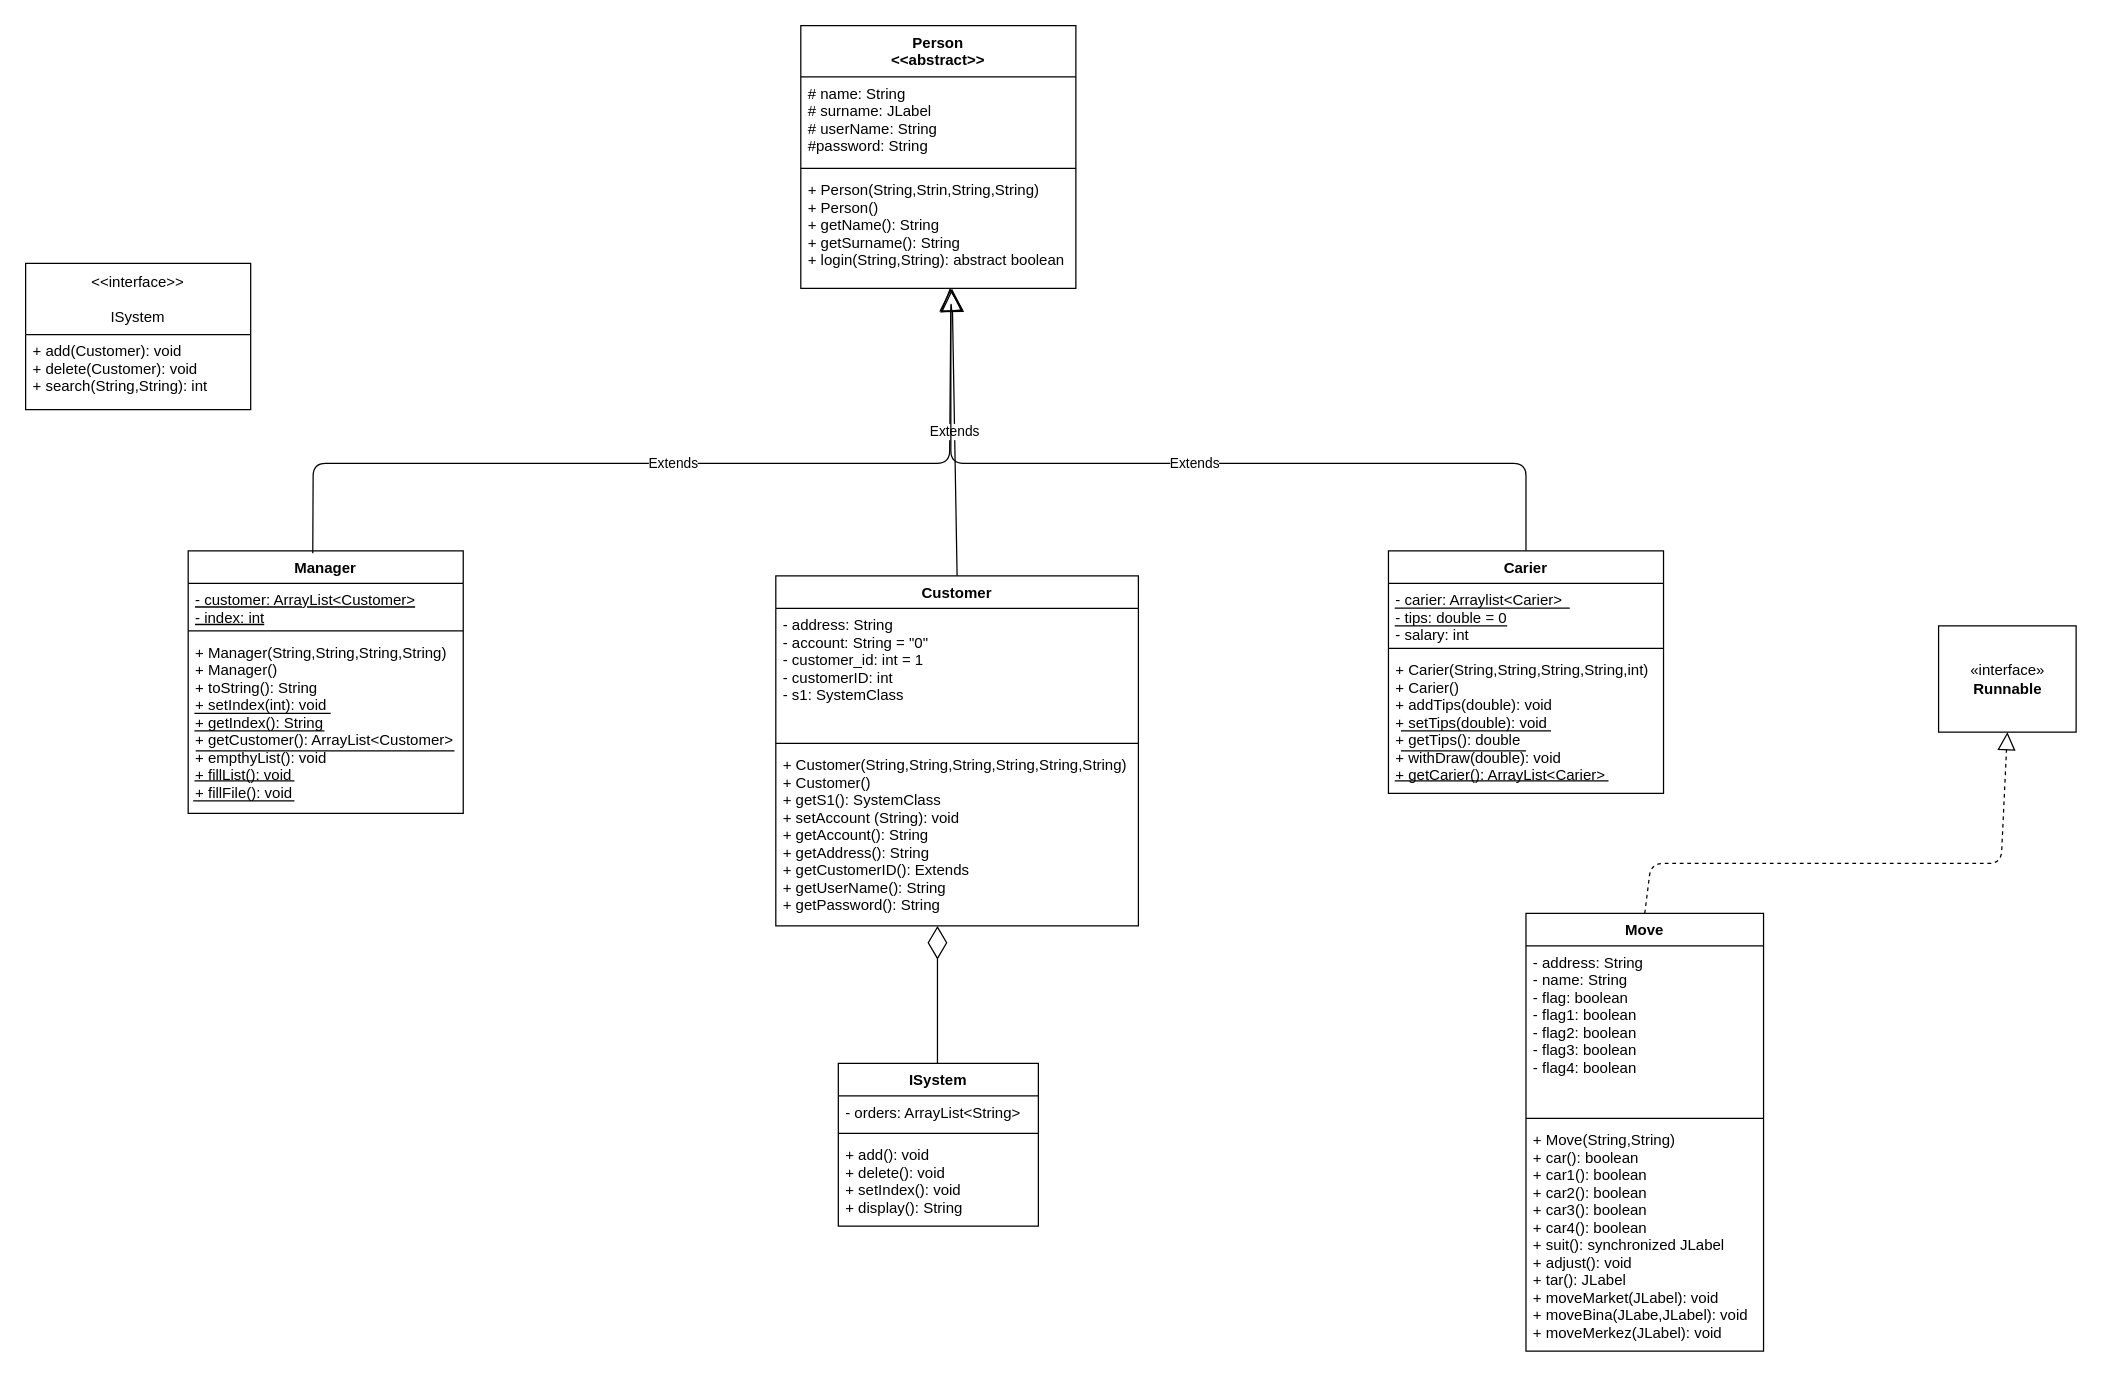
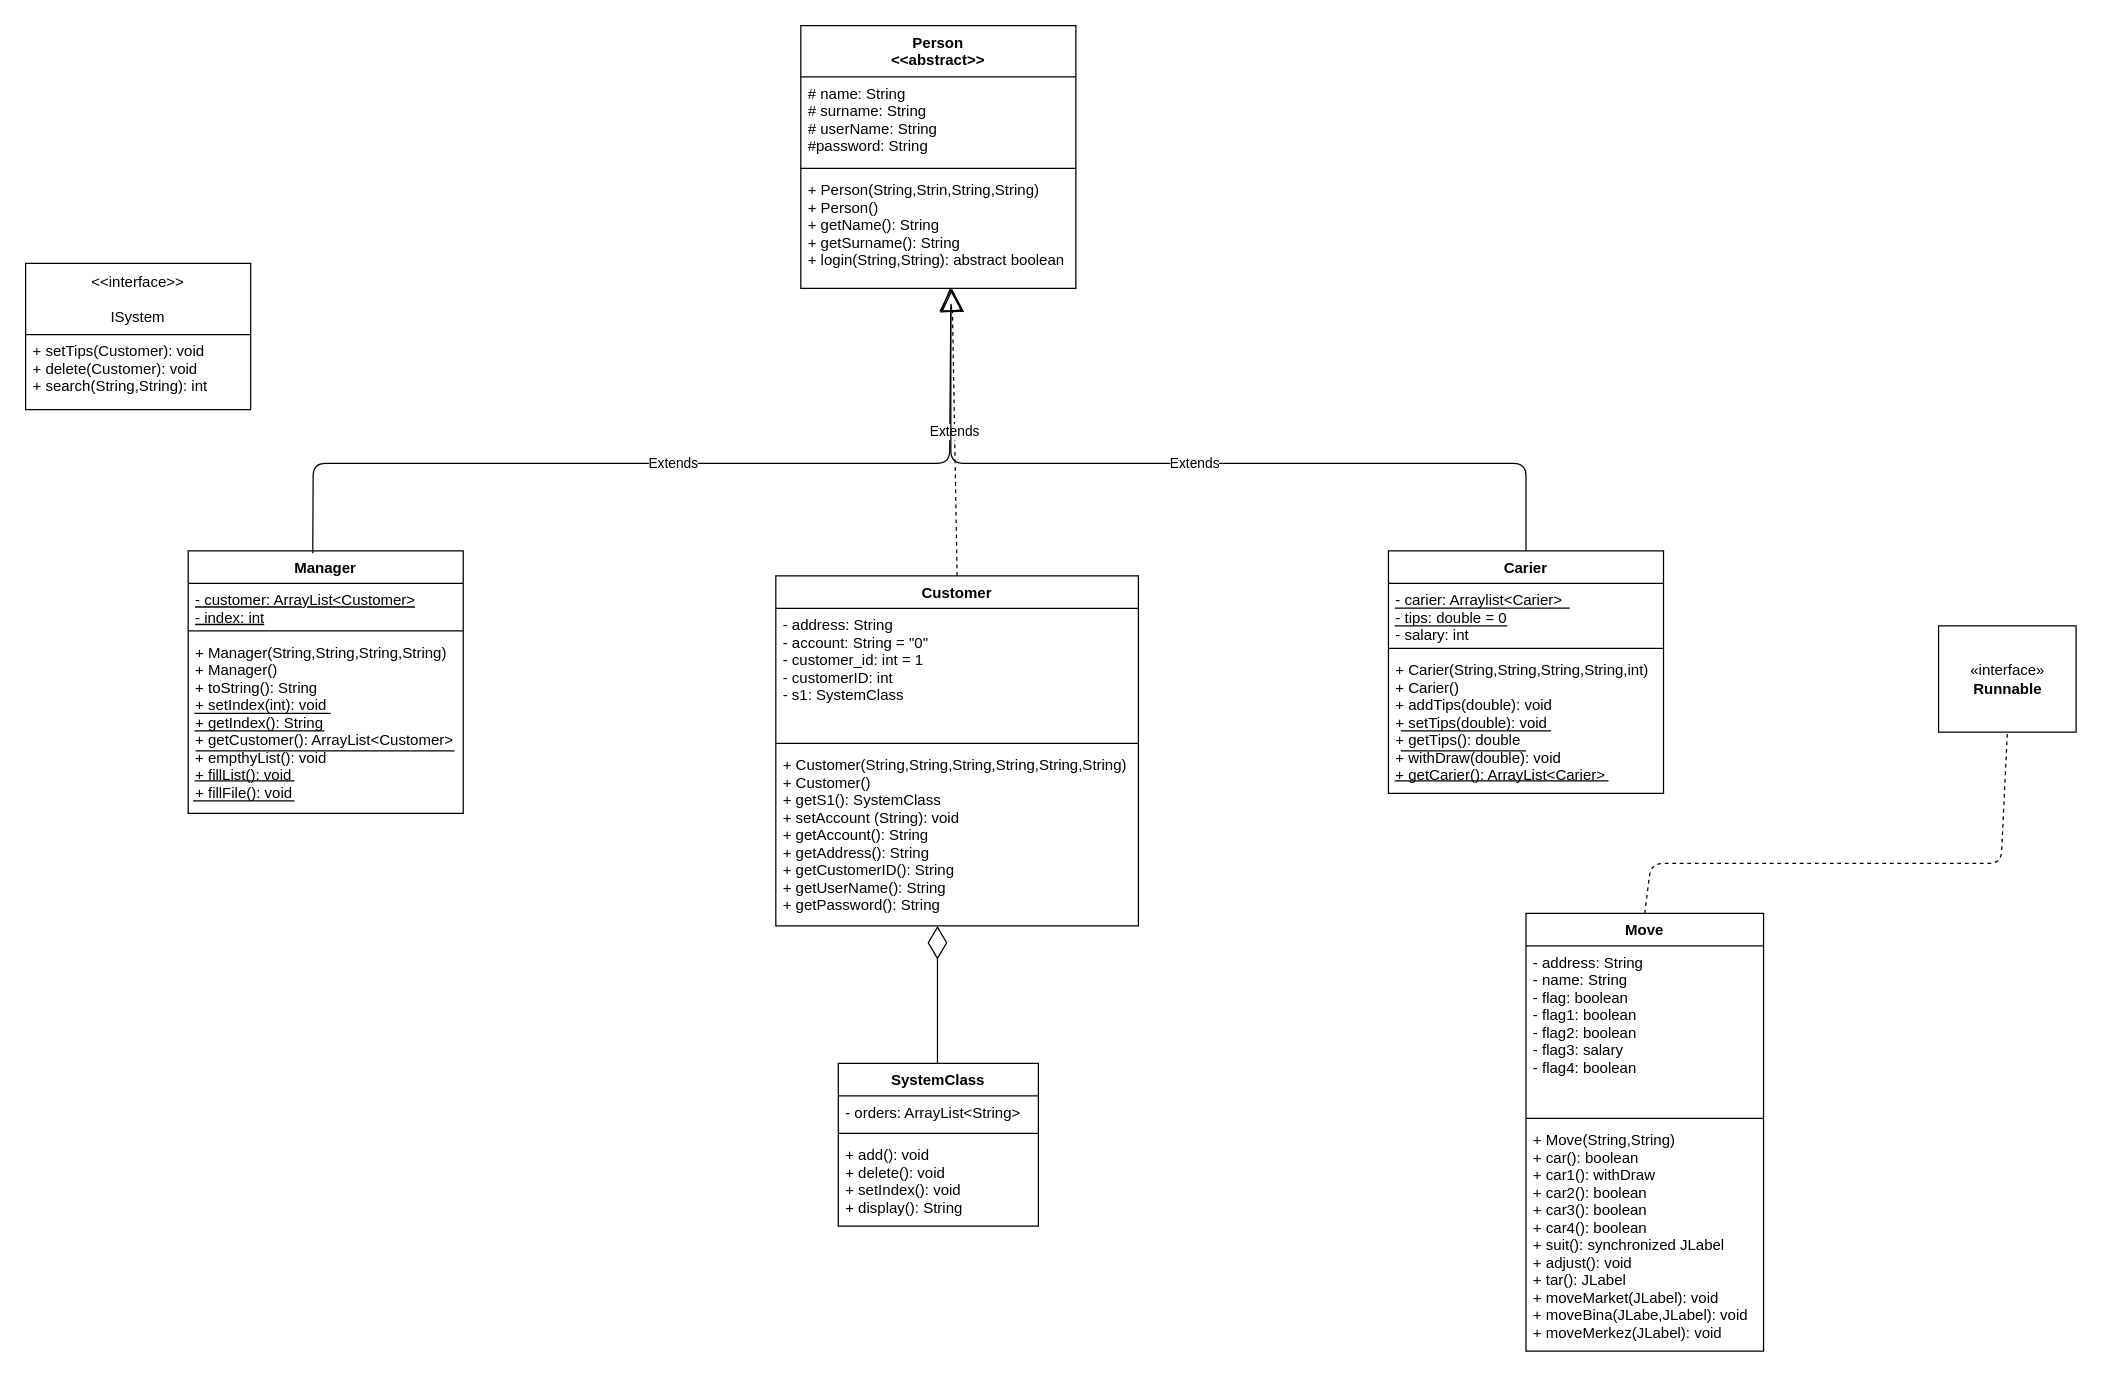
node "# name: String # surname: JLabel # userName: String #password: String": label "# name: String # surname: JLabel # userName: String #password: String" -> "# name: String # surname: String # userName: String #password: String"
node "+ add(Customer): void + delete(Customer): void + search(String,String): int": label "+ add(Customer): void + delete(Customer): void + search(String,String): int" -> "+ setTips(Customer): void + delete(Customer): void + search(String,String): int"
edge "Customer" -> "+ Person(String,Strin,String,String) + Person() + getName(): String + getSurname(): String + login(String,String): abstract boolean": style solid -> dashed
edge "Move" -> "«interface» Runnable": arrowhead block -> none
node "+ Customer(String,String,String,String,String,String) + Customer() + getS1(): SystemClass + setAccount (String): void + getAccount(): String + getAddress(): String + getCustomerID(): Extends + getUserName(): String + getPassword(): String": label "+ Customer(String,String,String,String,String,String) + Customer() + getS1(): SystemClass + setAccount (String): void + getAccount(): String + getAddress(): String + getCustomerID(): Extends + getUserName(): String + getPassword(): String" -> "+ Customer(String,String,String,String,String,String) + Customer() + getS1(): SystemClass + setAccount (String): void + getAccount(): String + getAddress(): String + getCustomerID(): String + getUserName(): String + getPassword(): String"
node "- address: String - name: String - flag: boolean - flag1: boolean - flag2: boolean - flag3: boolean - flag4: boolean": label "- address: String - name: String - flag: boolean - flag1: boolean - flag2: boolean - flag3: boolean - flag4: boolean" -> "- address: String - name: String - flag: boolean - flag1: boolean - flag2: boolean - flag3: salary - flag4: boolean"
node "ISystem": label "ISystem" -> "SystemClass"
node "+ Move(String,String) + car(): boolean + car1(): boolean + car2(): boolean + car3(): boolean + car4(): boolean + suit(): synchronized JLabel + adjust(): void + tar(): JLabel + moveMarket(JLabel): void + moveBina(JLabe,JLabel): void + moveMerkez(JLabel): void": label "+ Move(String,String) + car(): boolean + car1(): boolean + car2(): boolean + car3(): boolean + car4(): boolean + suit(): synchronized JLabel + adjust(): void + tar(): JLabel + moveMarket(JLabel): void + moveBina(JLabe,JLabel): void + moveMerkez(JLabel): void" -> "+ Move(String,String) + car(): boolean + car1(): withDraw + car2(): boolean + car3(): boolean + car4(): boolean + suit(): synchronized JLabel + adjust(): void + tar(): JLabel + moveMarket(JLabel): void + moveBina(JLabe,JLabel): void + moveMerkez(JLabel): void"
